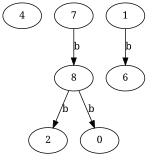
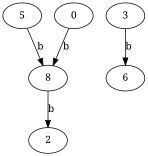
node "4": removed
node "7": label "7" -> "5"
node "1": label "1" -> "3"
edge "8" -> "0": reversed
